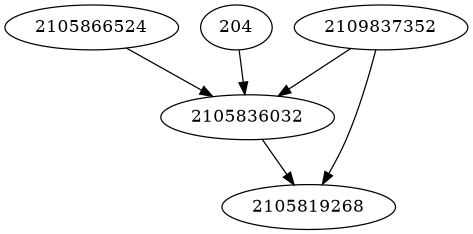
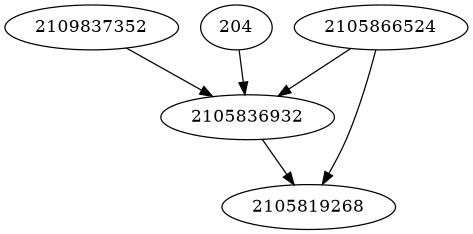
edge "2109837352" -> "2105819268": now "2105866524" -> "2105819268"
node "2105836032": label "2105836032" -> "2105836932"
